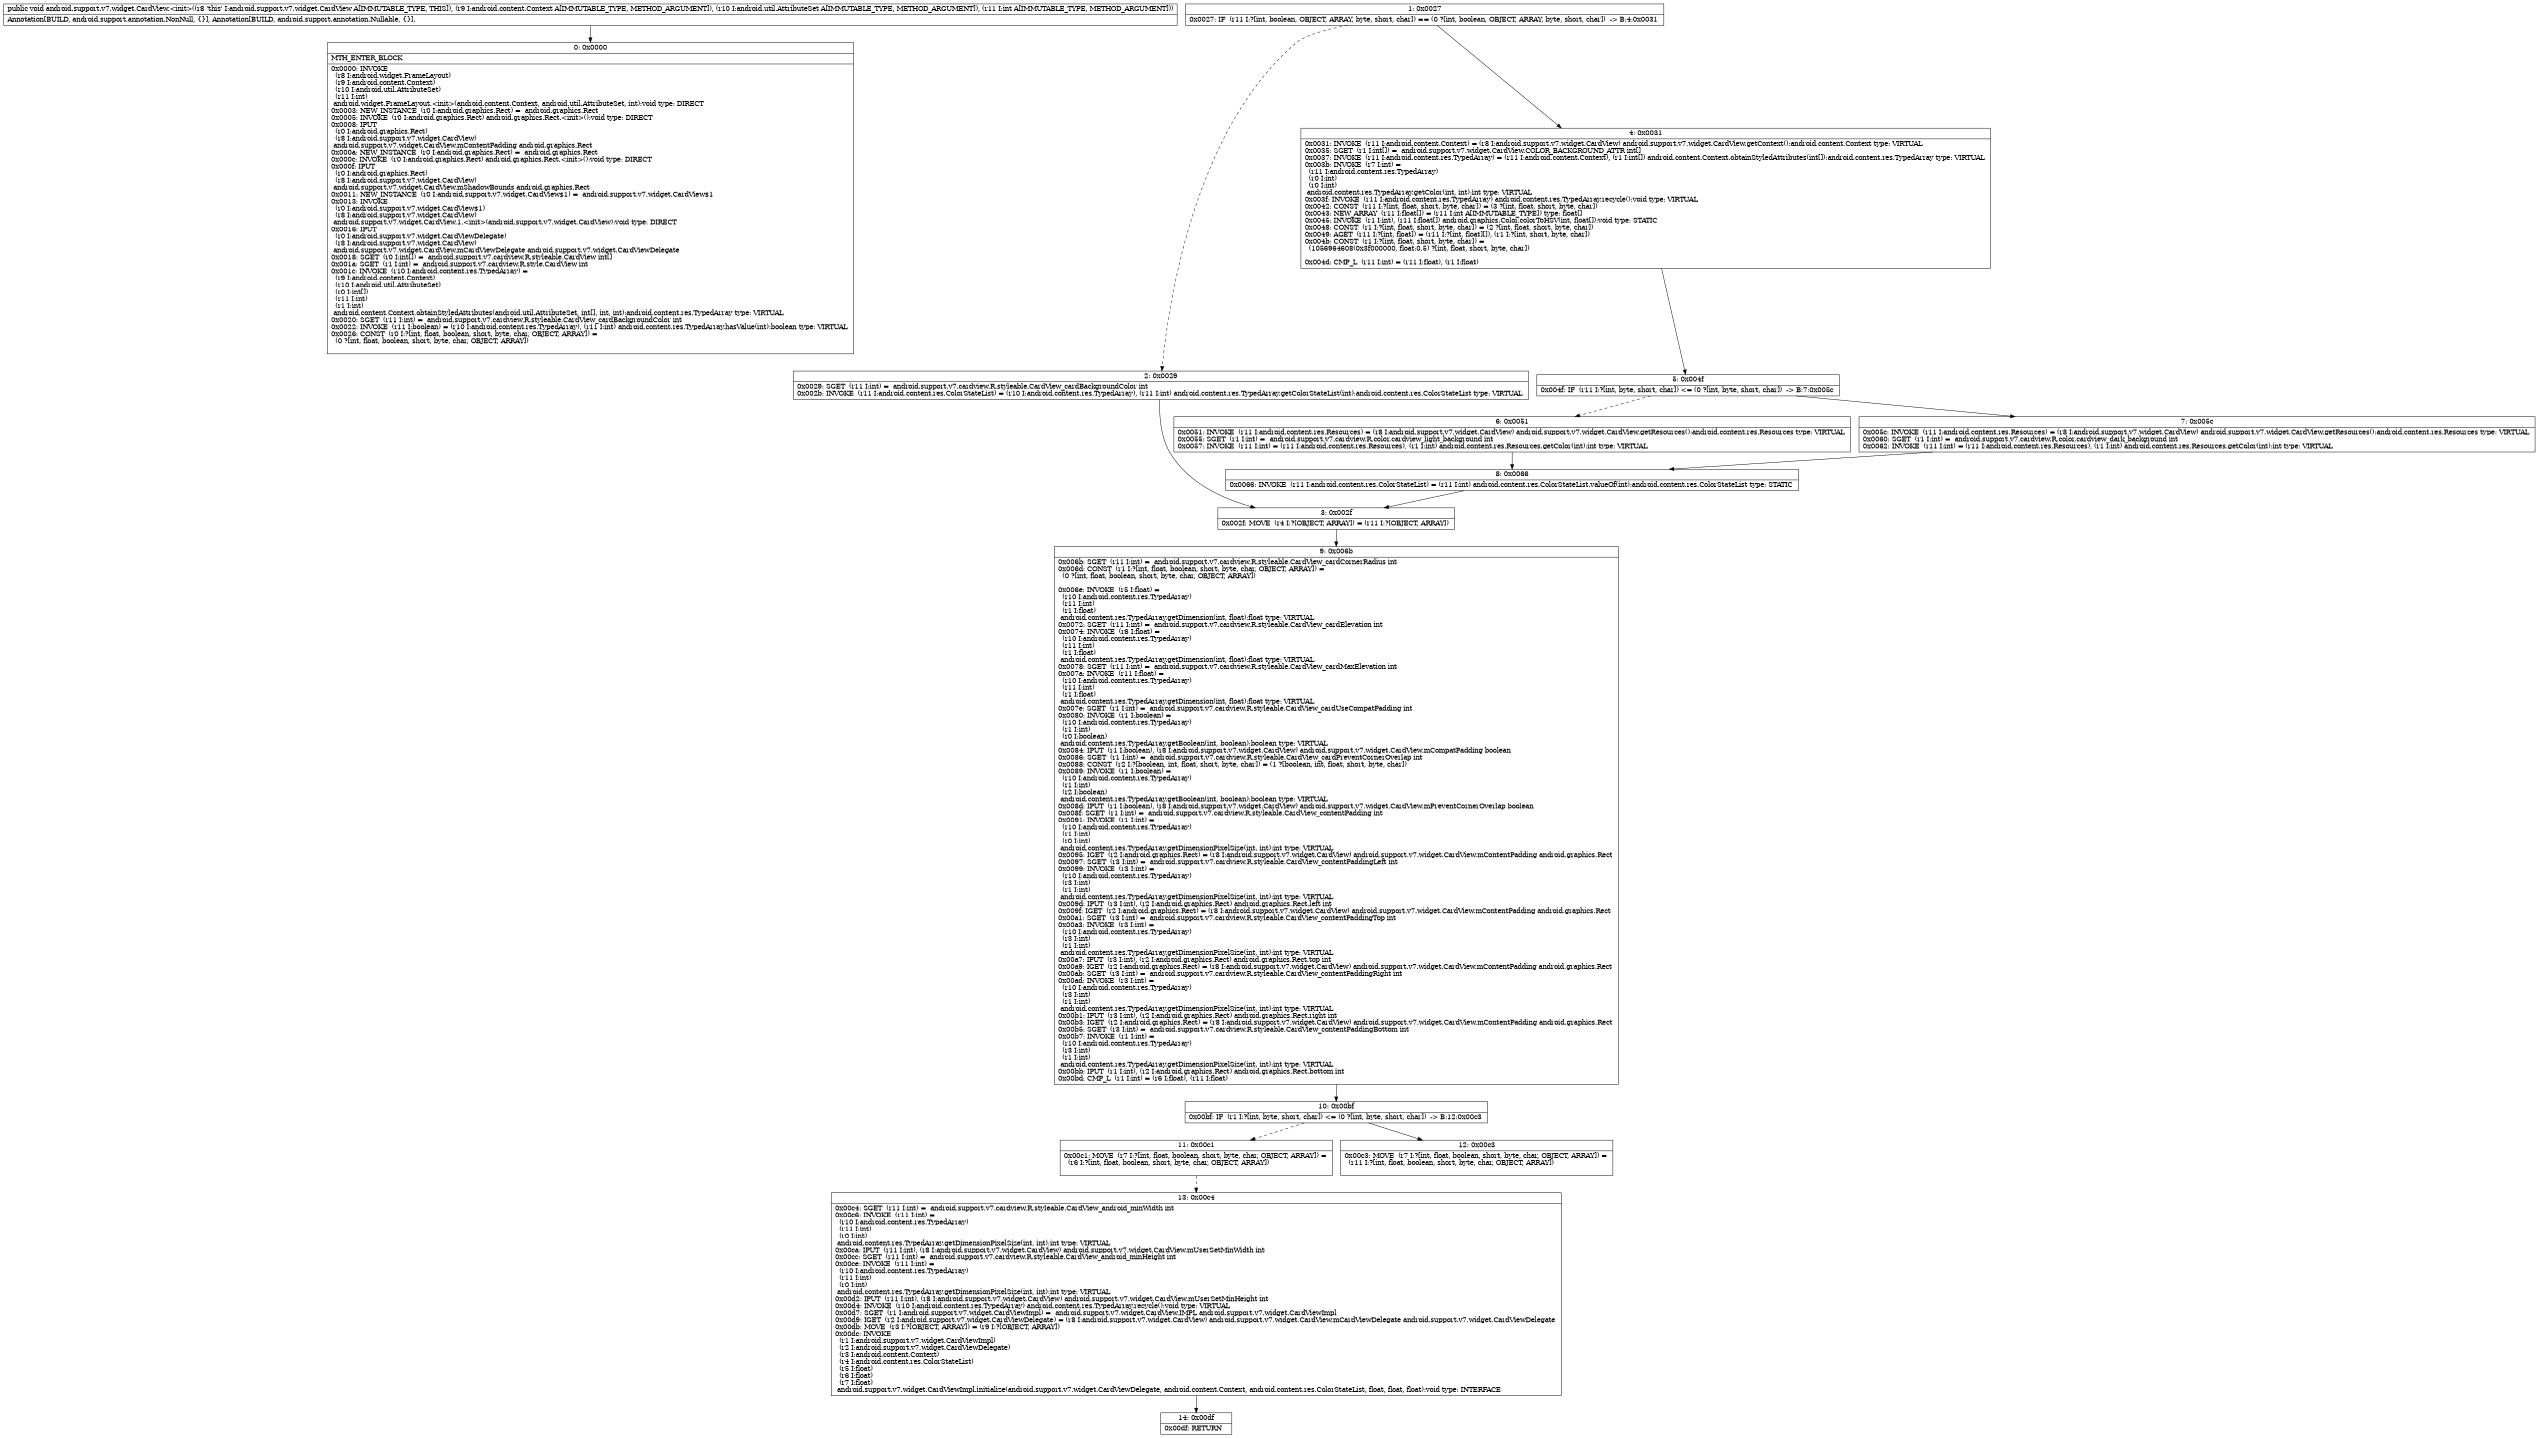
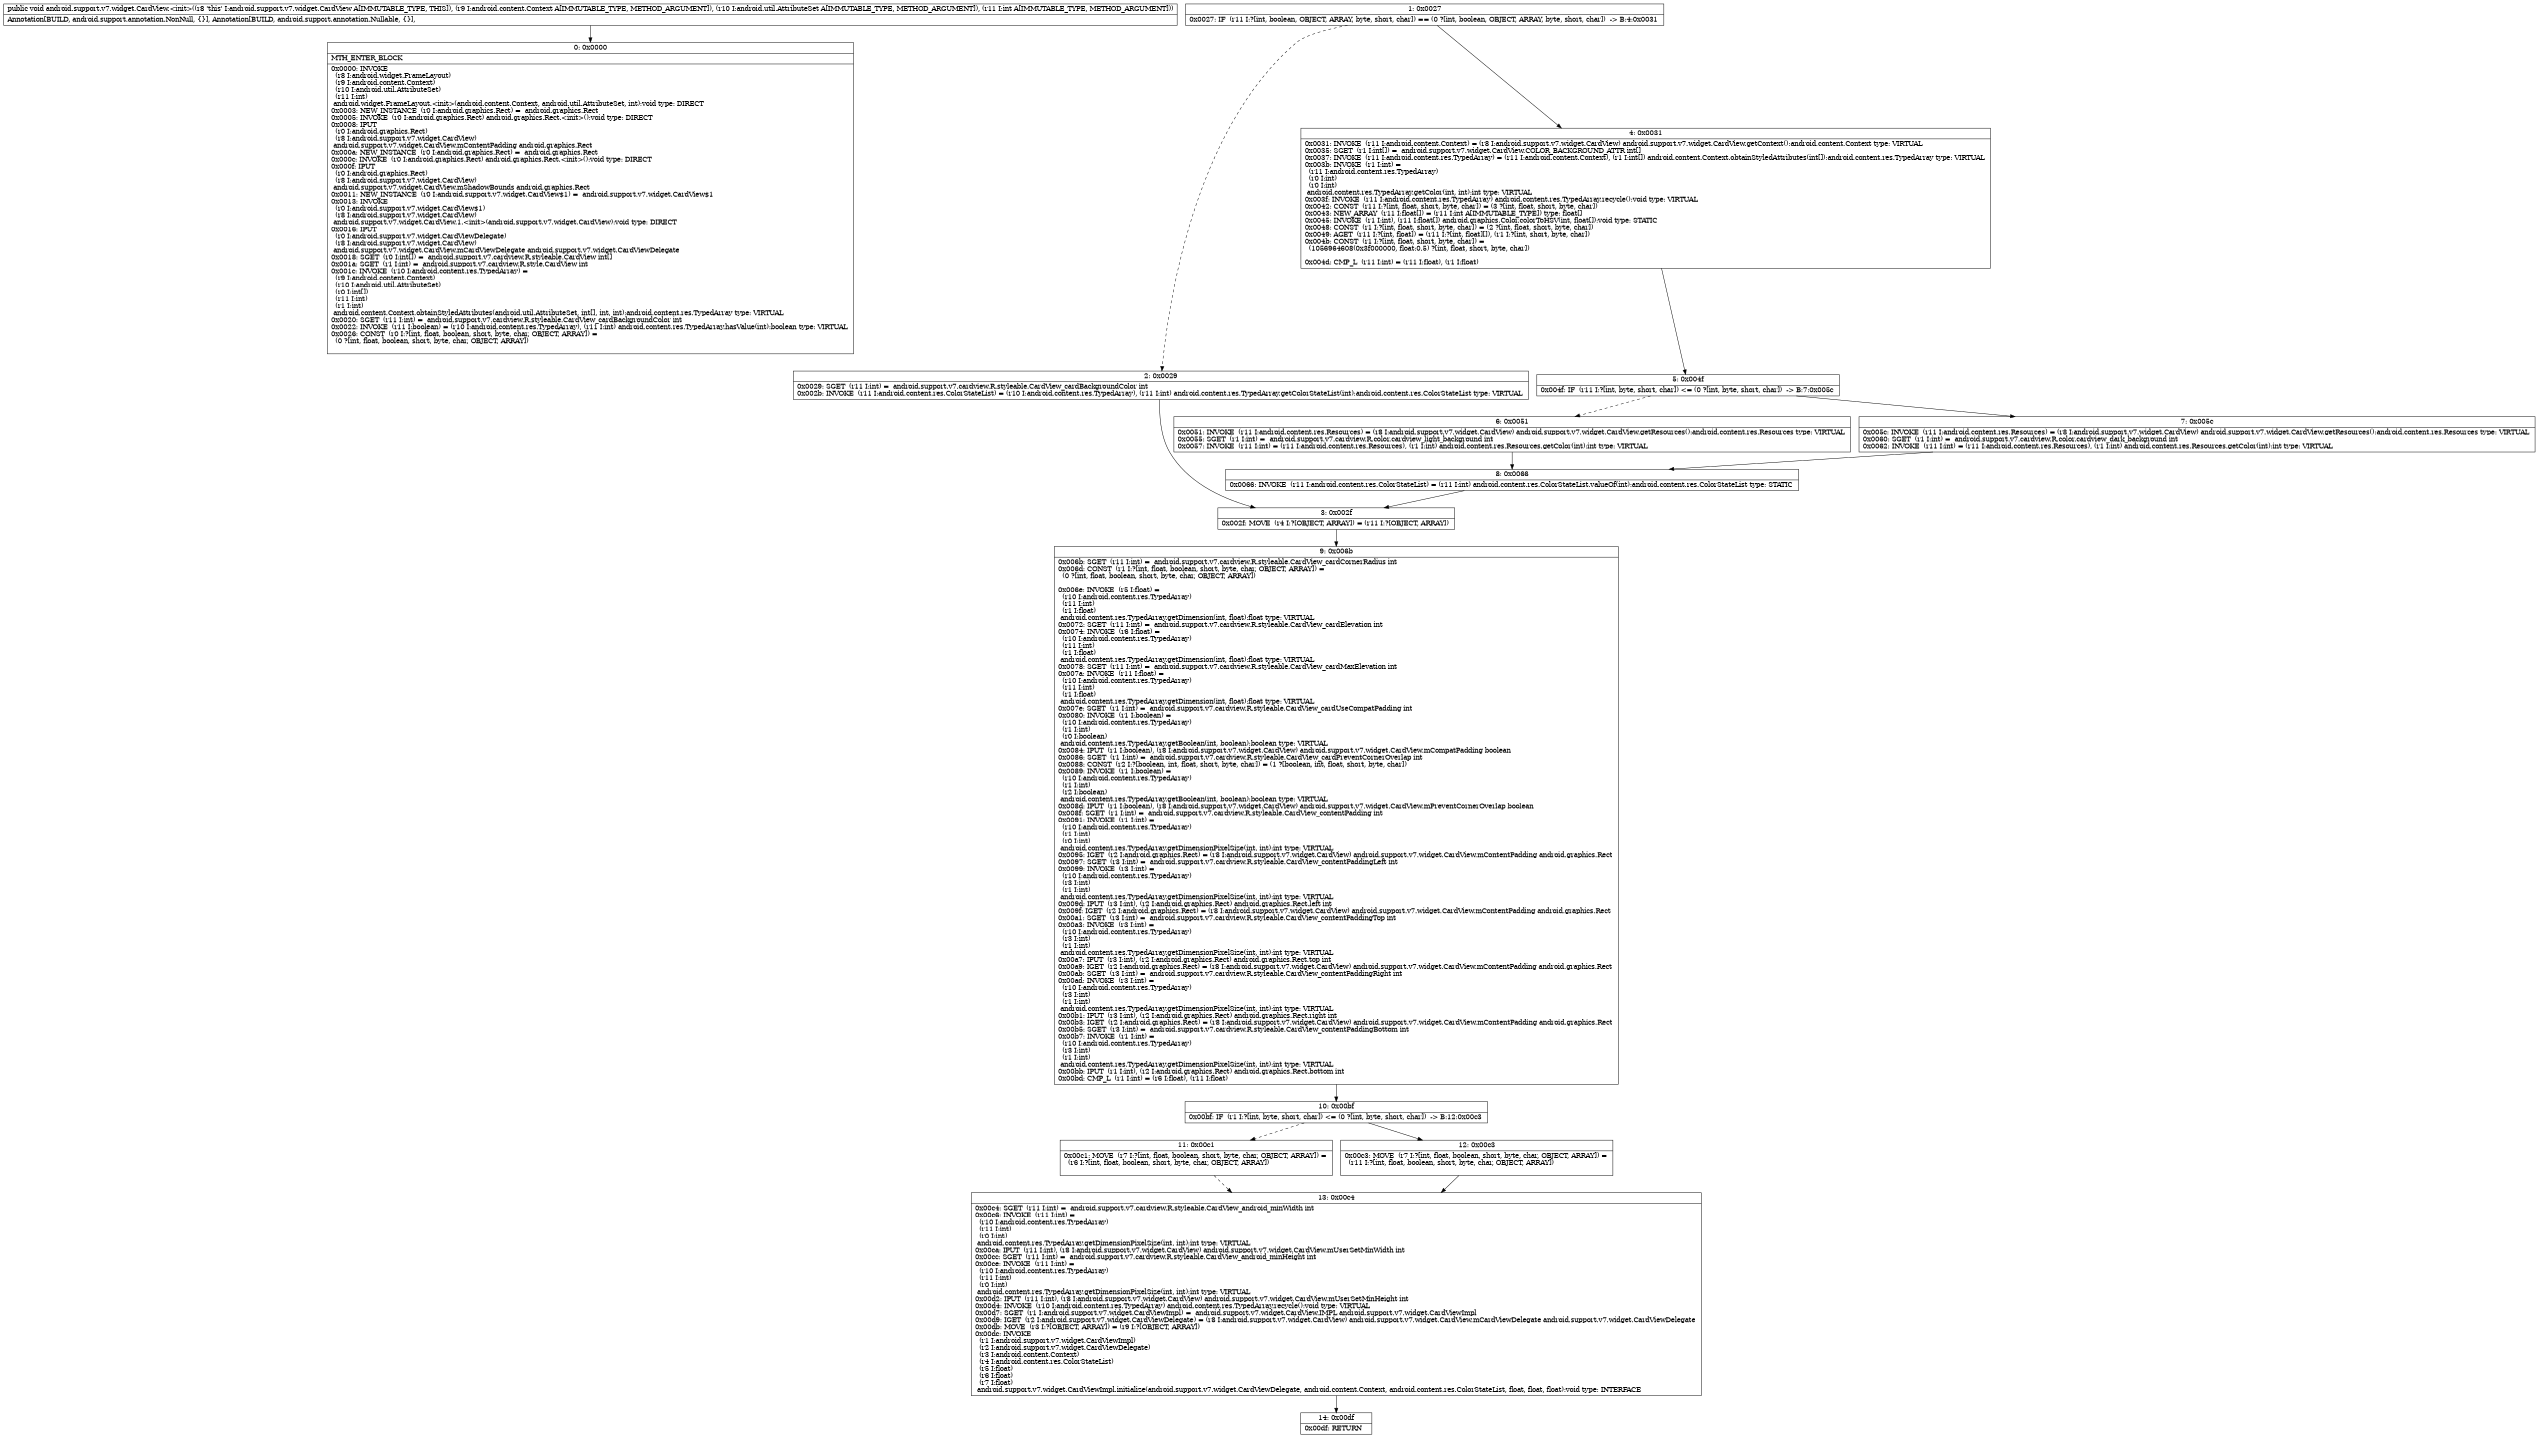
node "4: 0x0031": text "0x003b: INVOKE  (r7 I:int) =" -> "0x003b: INVOKE  (r1 I:int) ="
edge "12: 0x00c3" -> "13: 0x00c4": added
